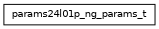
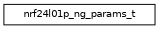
node "params24l01p_ng_params_t": label "params24l01p_ng_params_t" -> "nrf24l01p_ng_params_t"
